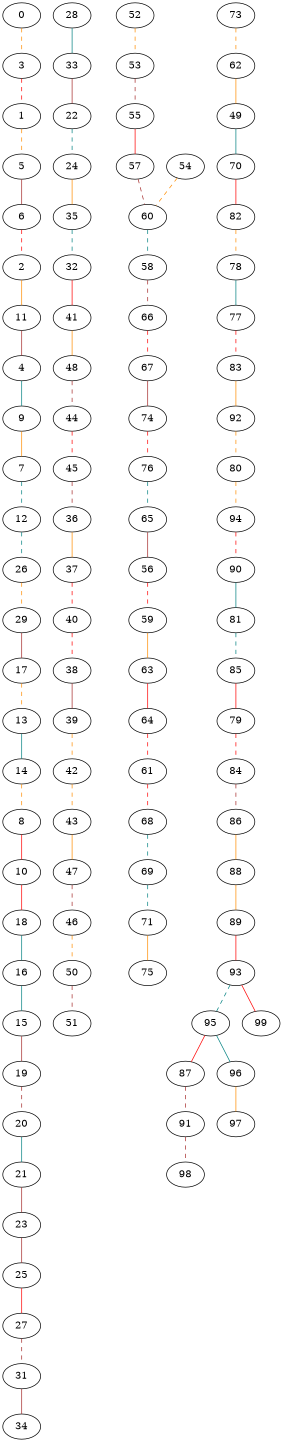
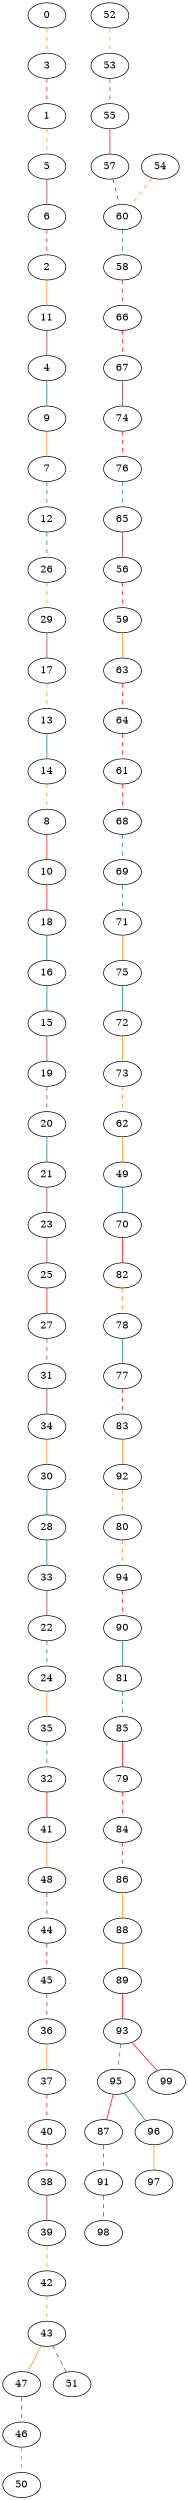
edge "63" -- "64": style solid -> dashed
edge "50" -- "51": now "43" -- "51"
node "72": added
node "30": added
